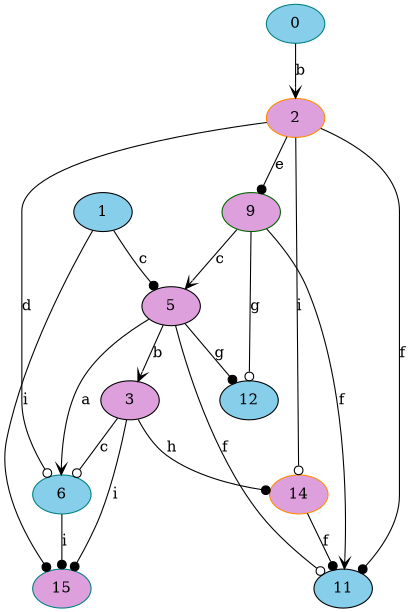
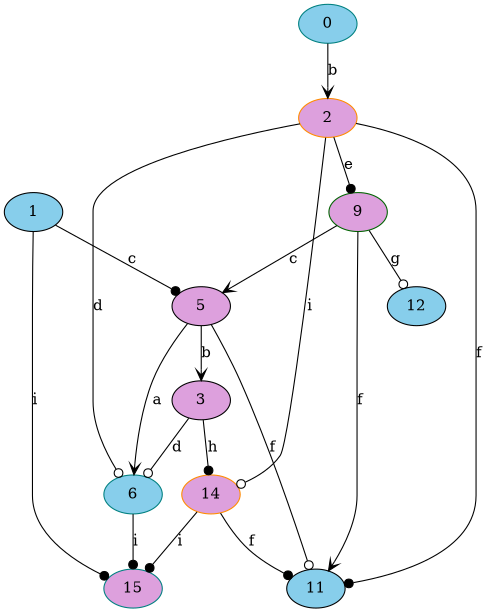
edge "5" -> "12": removed, label "g"
edge "3" -> "6": label "c" -> "d"
edge "3" -> "15": now "14" -> "15"
